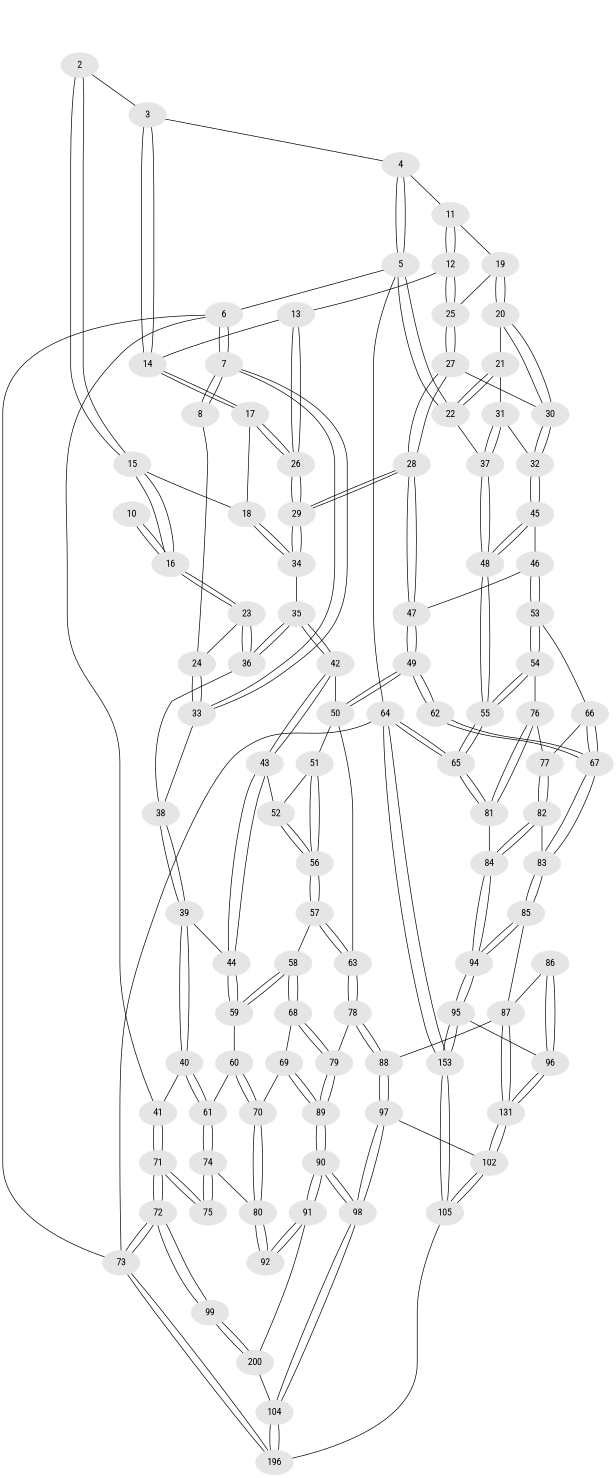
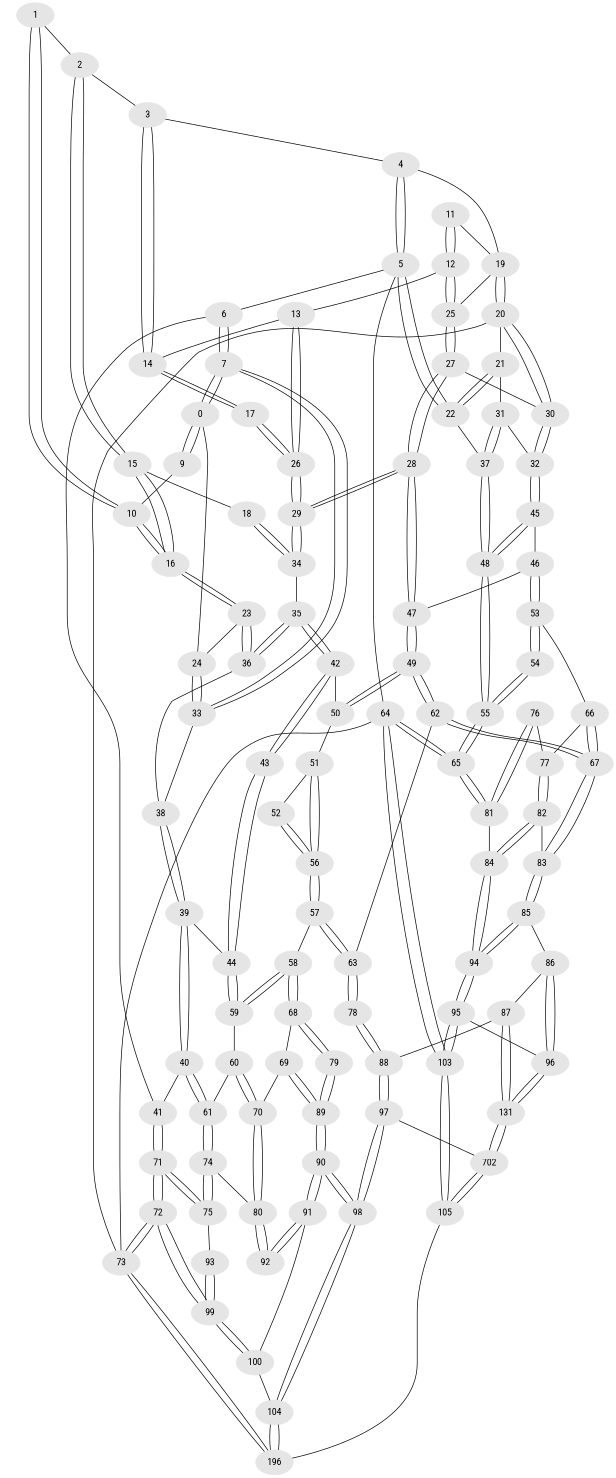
node "1": added
edge "4" -- "11": now "4" -- "19"
node "8": label "8" -> "0"
node "9": added
edge "17" -- "18": removed
edge "54" -- "76": removed
edge "6" -- "73": now "20" -- "73"
edge "43" -- "52": removed
edge "50" -- "63": now "62" -- "63"
edge "85" -- "87": now "85" -- "86"
edge "78" -- "79": removed
node "153": label "153" -> "103"
node "102": label "102" -> "702"
node "93": added
node "200": label "200" -> "100"
